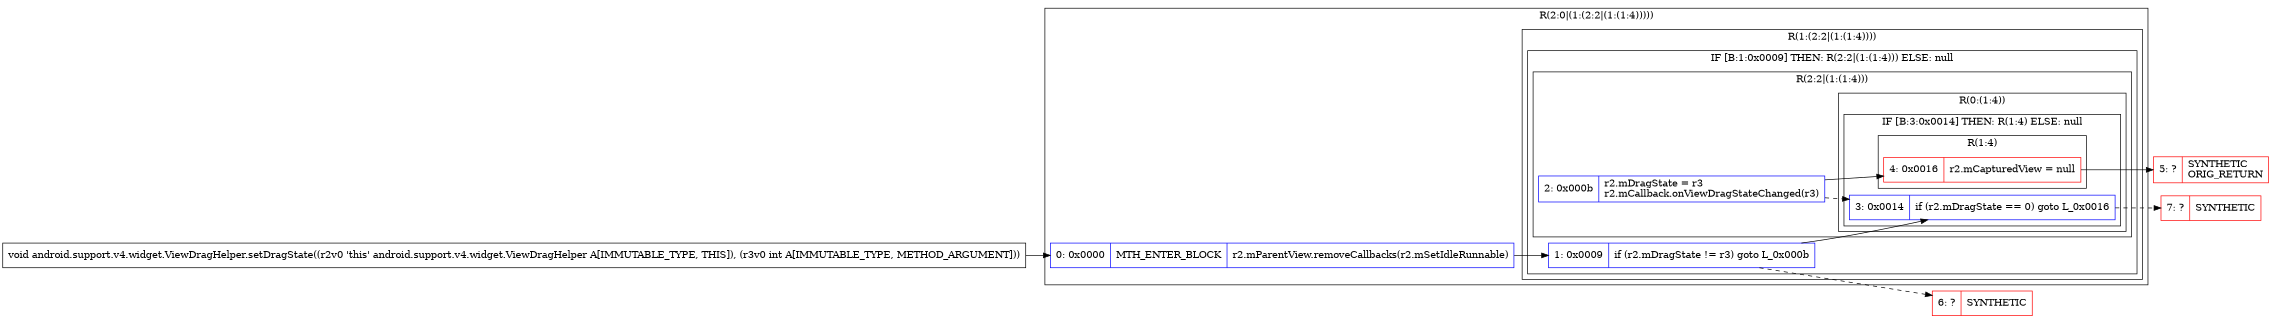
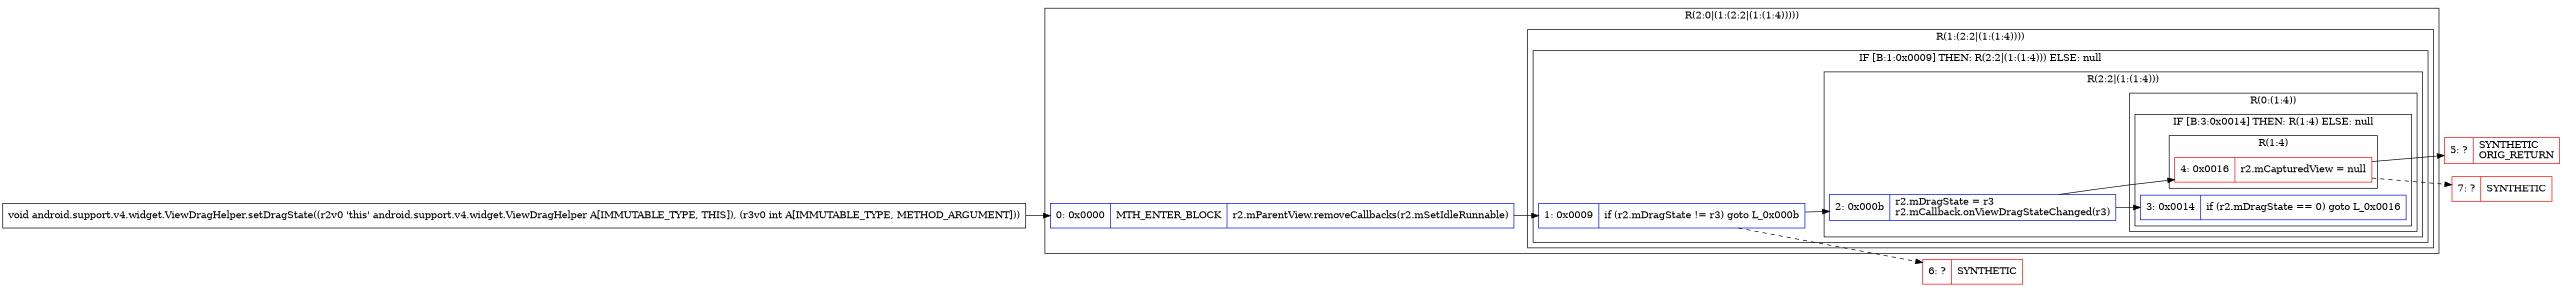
edge "2: 0x000b" -> "3: 0x0014": style dashed -> solid
edge "3: 0x0014" -> "7: ?": now "4: 0x0016" -> "7: ?"
edge "1: 0x0009" -> "3: 0x0014": now "1: 0x0009" -> "2: 0x000b"
